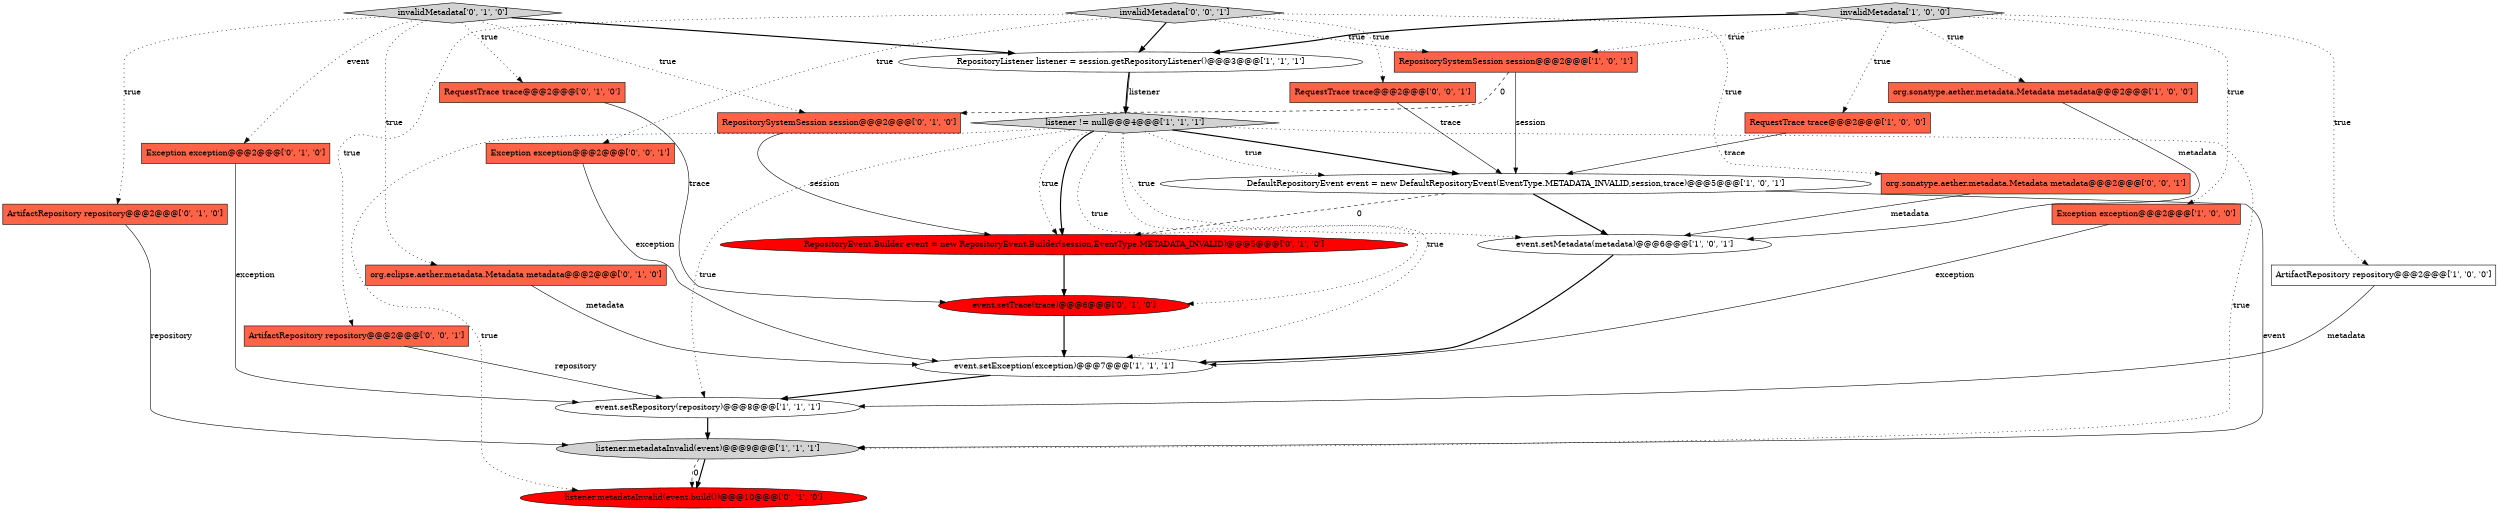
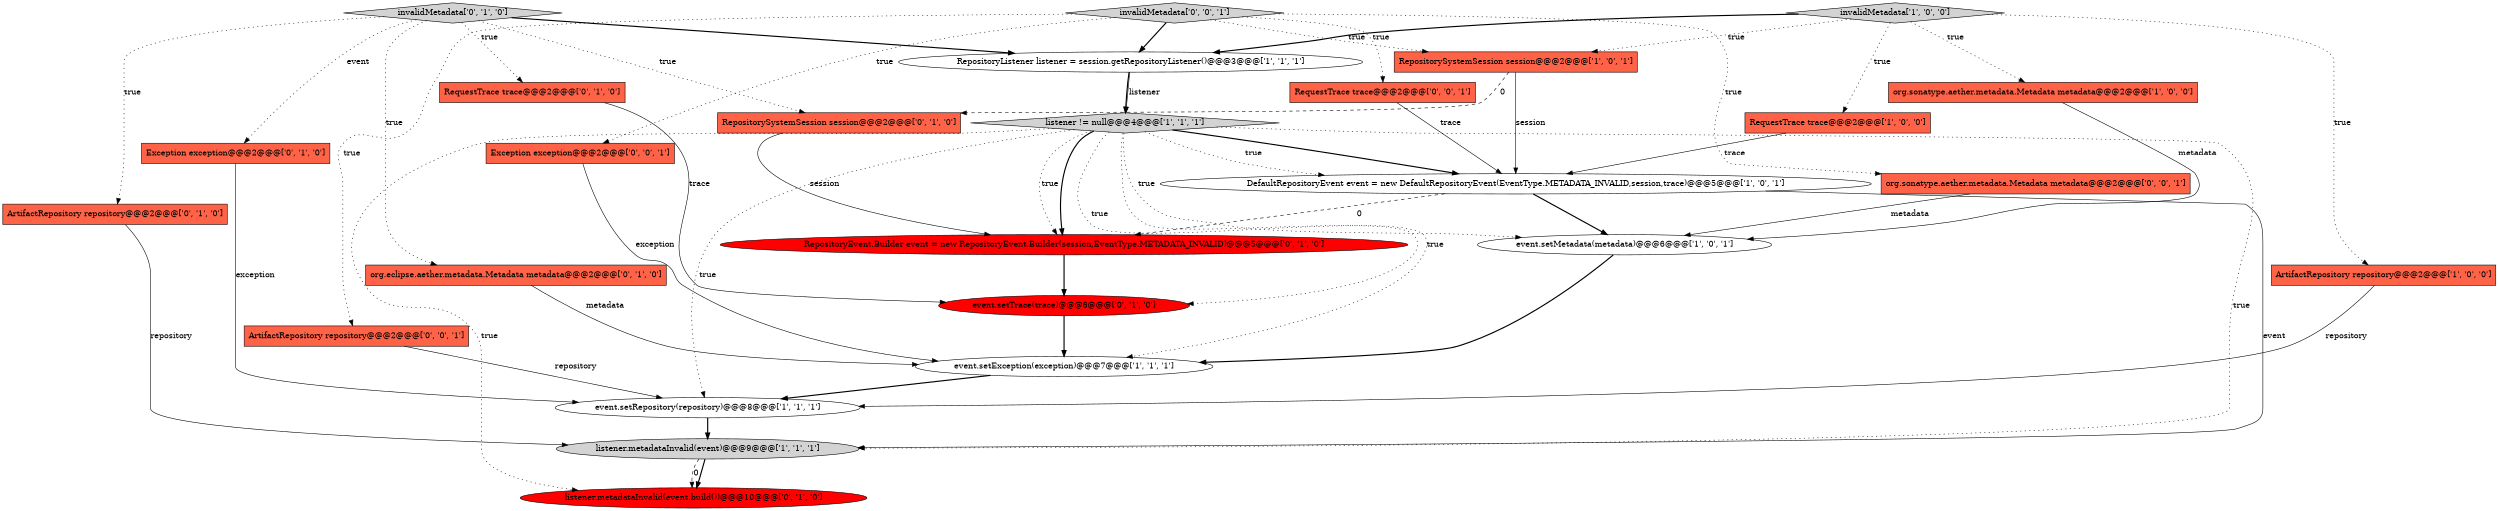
node "Exception exception@@@2@@@['1', '0', '0']": removed
node "ArtifactRepository repository@@@2@@@['1', '0', '0']": fillcolor white -> tomato
edge "ArtifactRepository repository@@@2@@@['1', '0', '0']" -> "event.setRepository(repository)@@@8@@@['1', '1', '1']": label "metadata" -> "repository"
